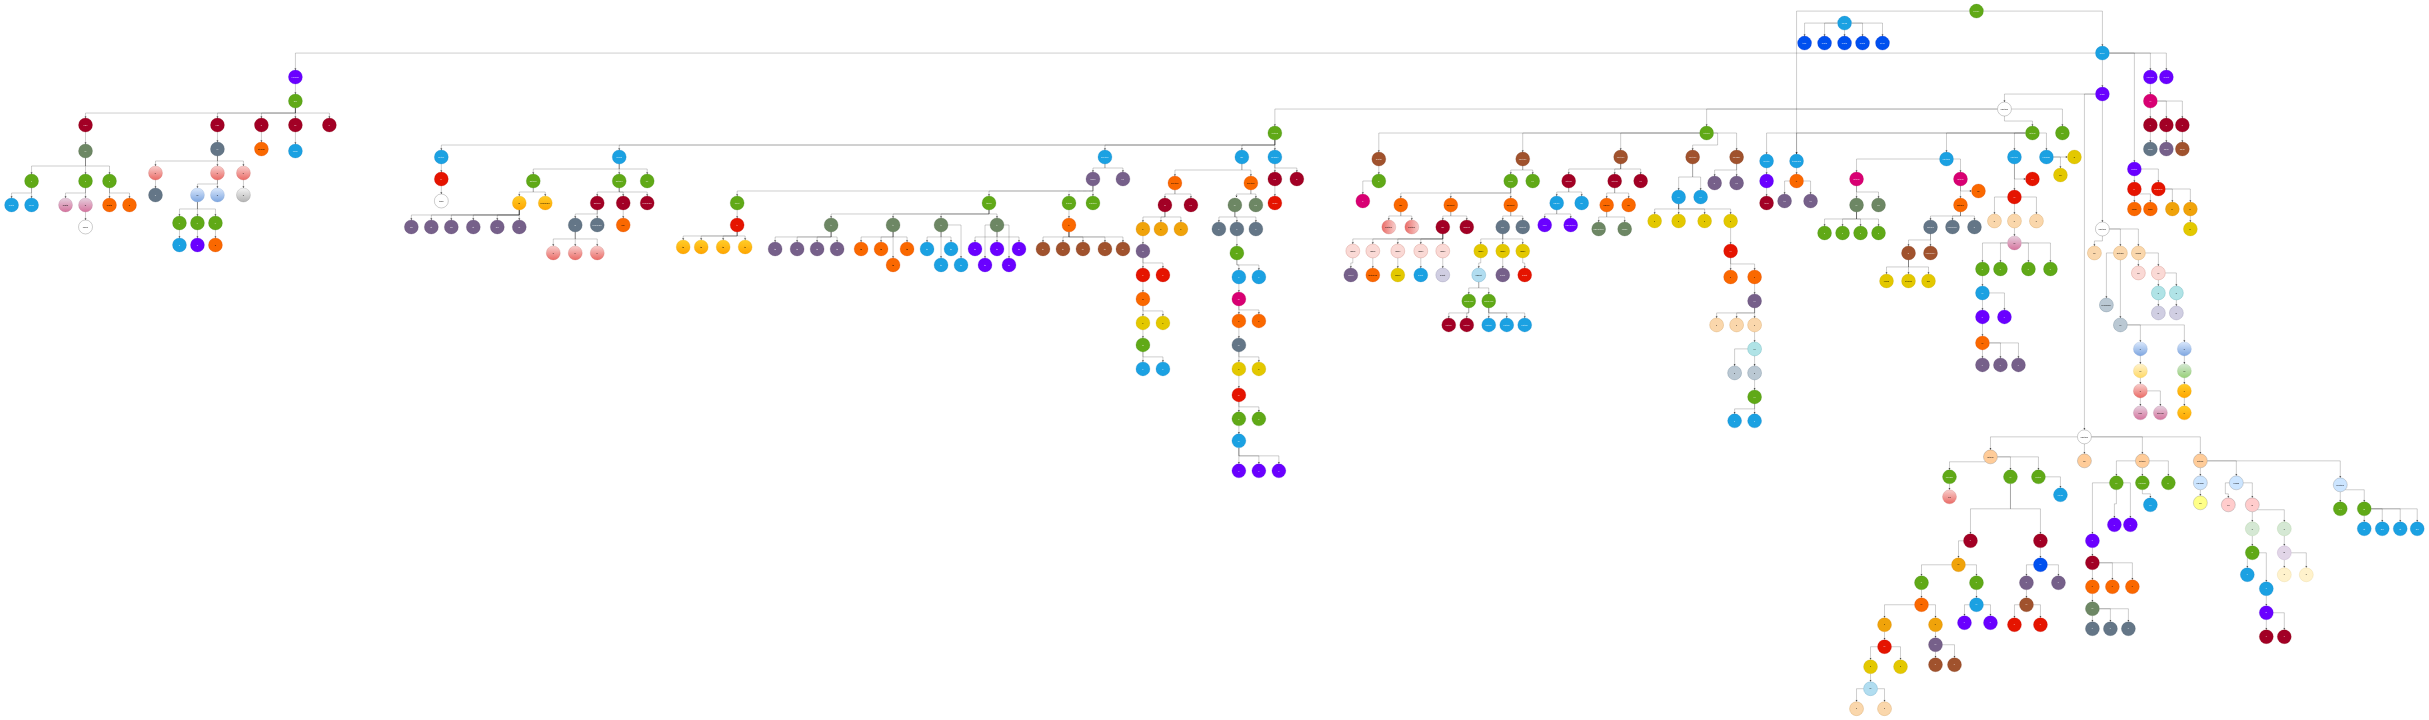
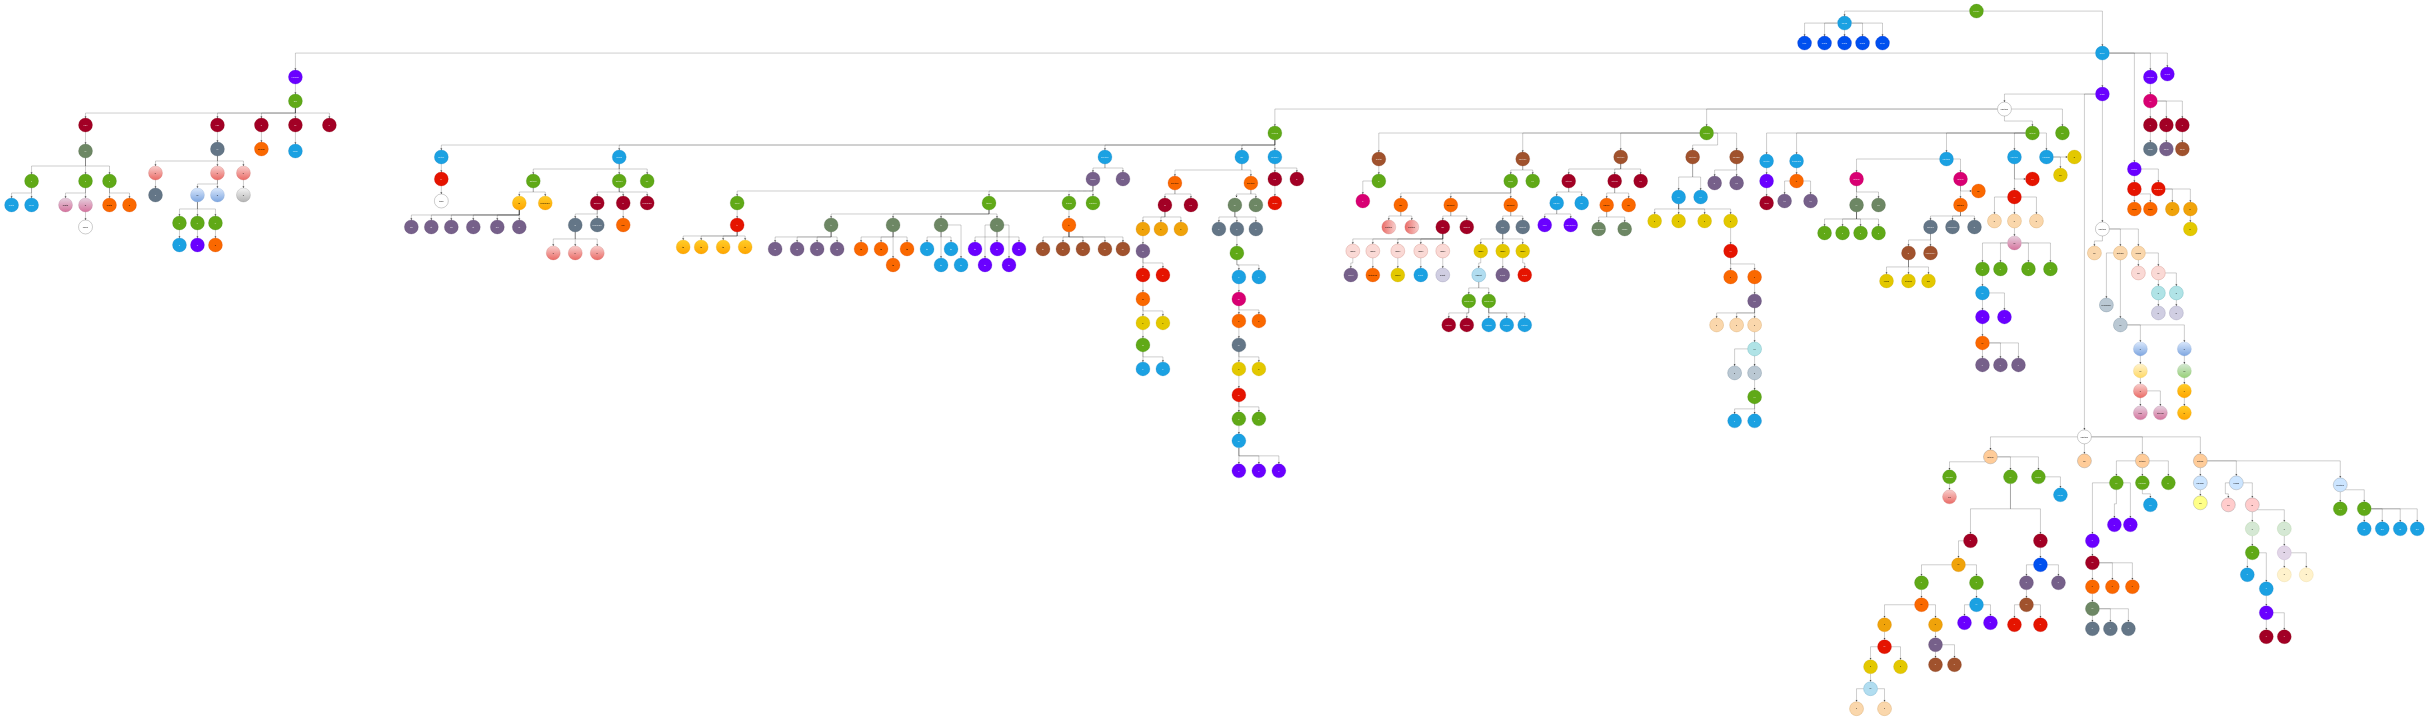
edge "HTML" -> "template": now "HTML" -> "head"
node "script": moved (2167, 77) -> (2168, 74)
